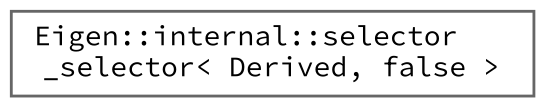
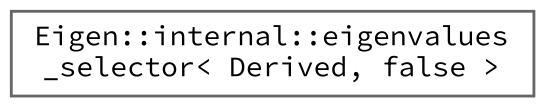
node "Eigen::internal::selector _selector< Derived, false >": label "Eigen::internal::selector _selector< Derived, false >" -> "Eigen::internal::eigenvalues _selector< Derived, false >"
